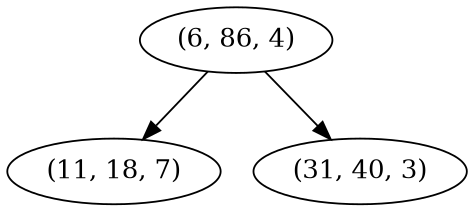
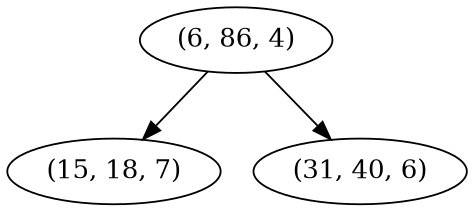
node "(11, 18, 7)": label "(11, 18, 7)" -> "(15, 18, 7)"
node "(31, 40, 3)": label "(31, 40, 3)" -> "(31, 40, 6)"
